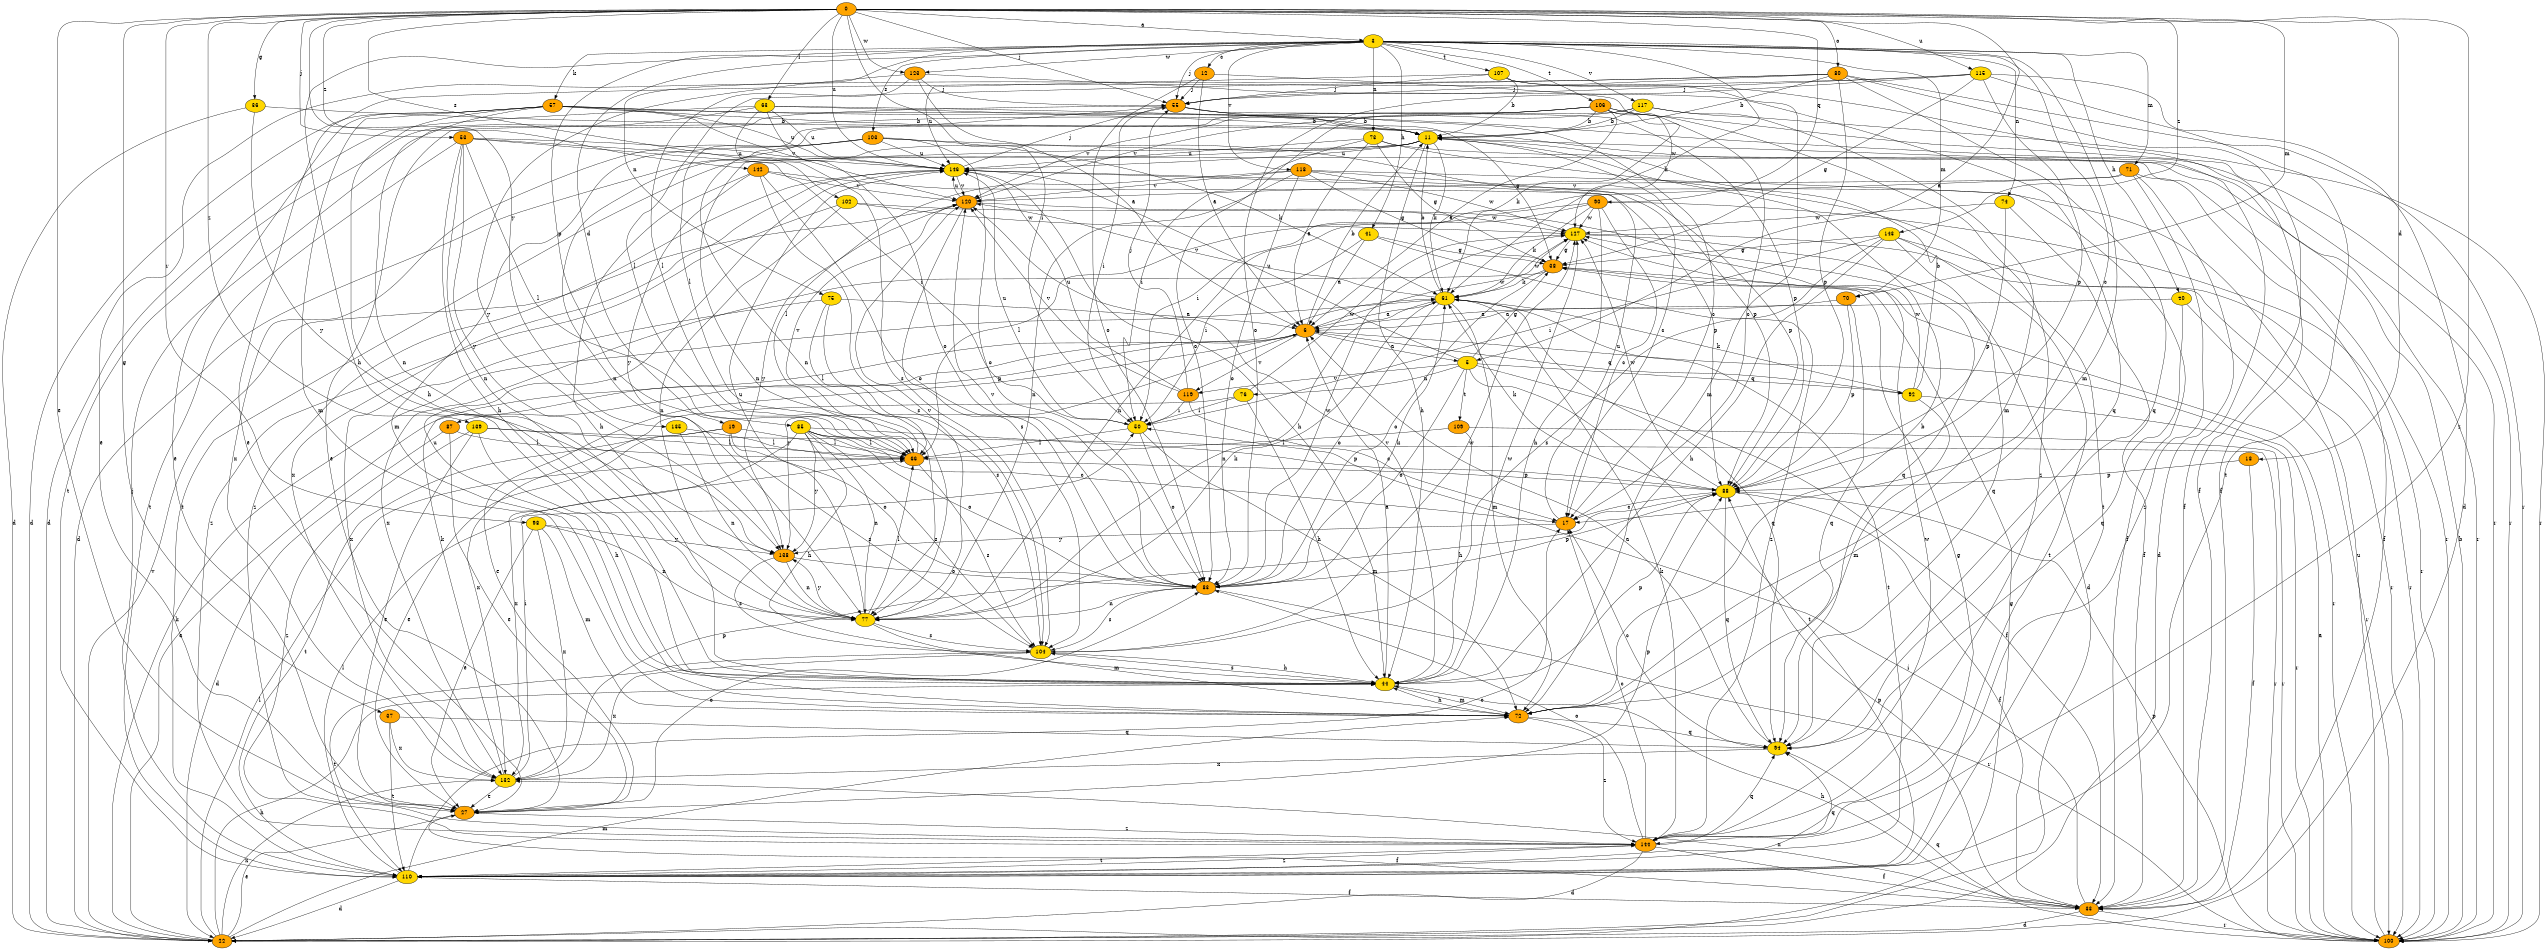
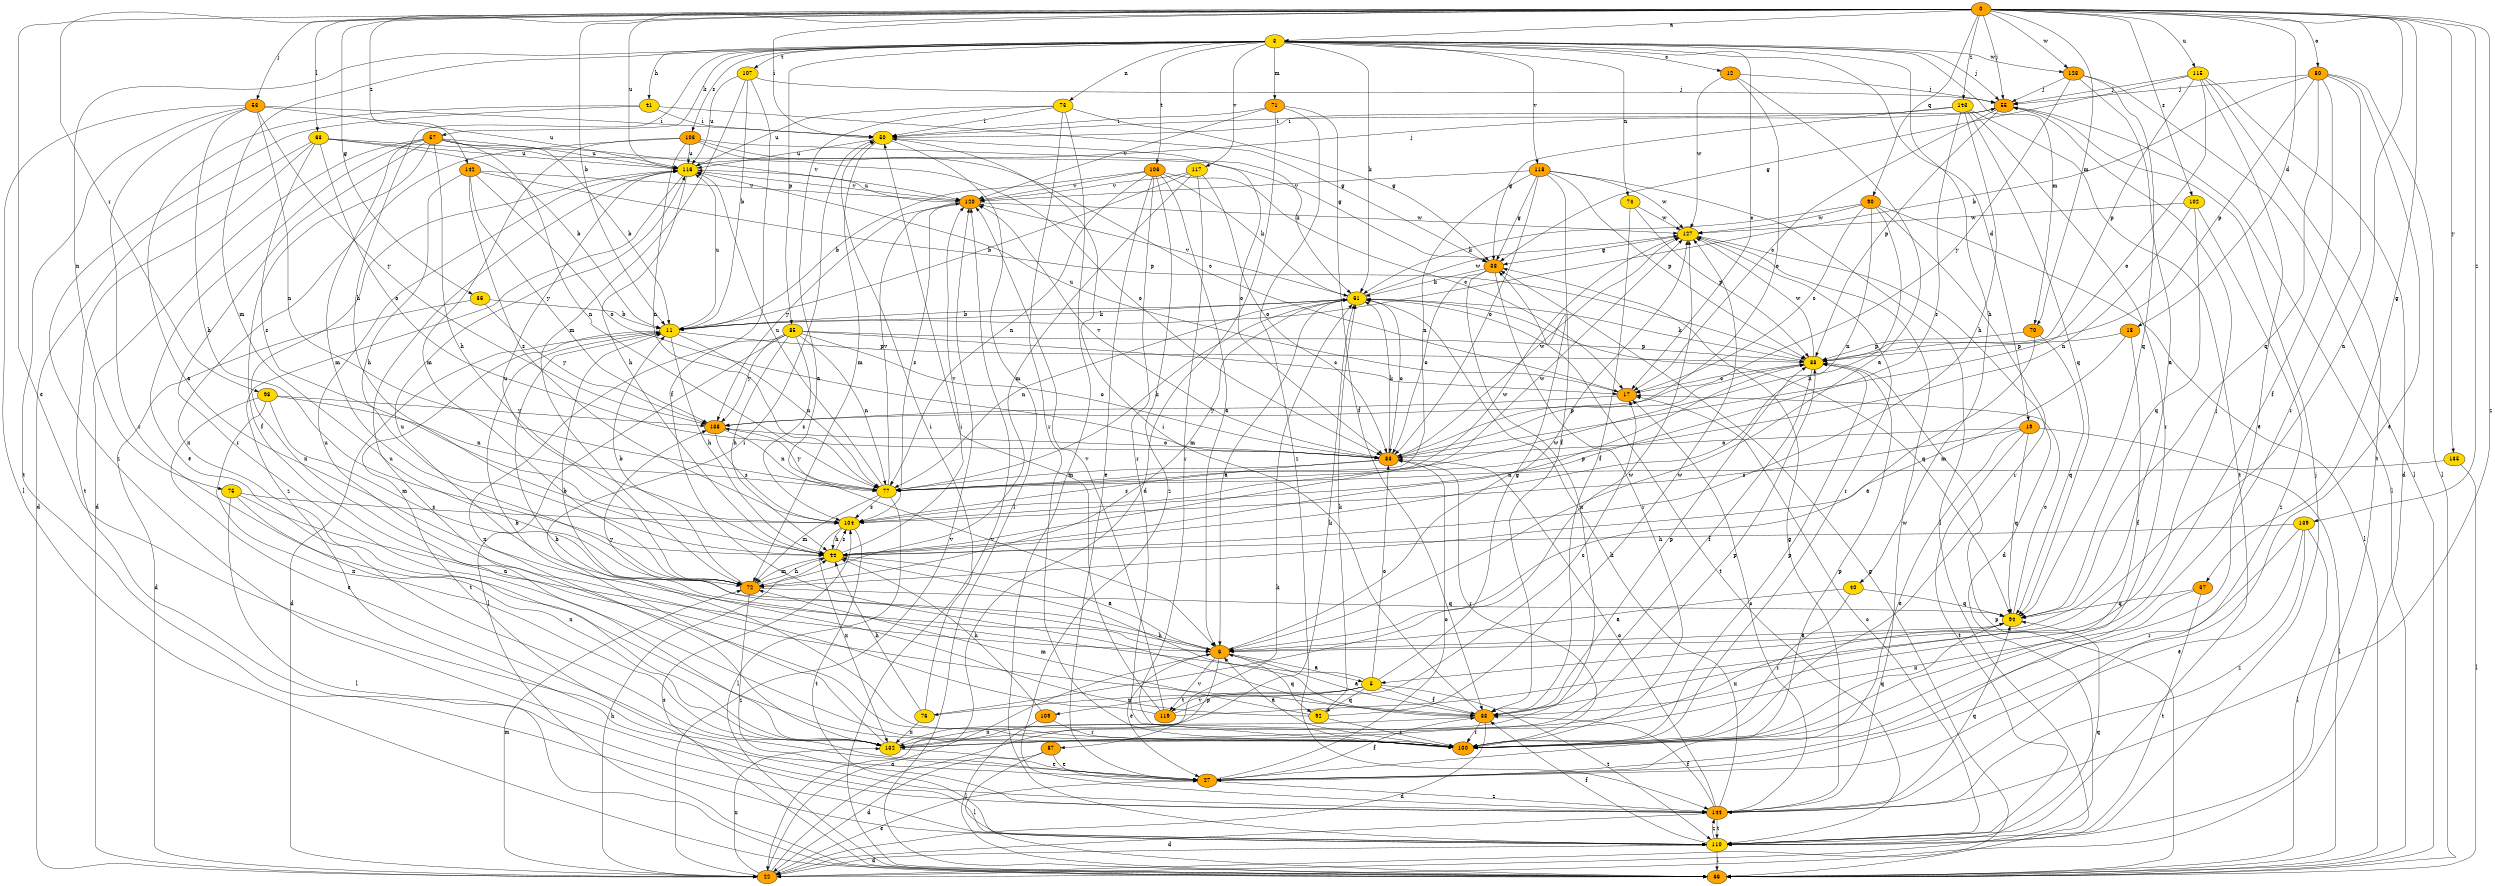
edge "55" -> "11": now "0" -> "11"
node "146": label "146" -> "116"
edge "22" -> "66": removed, label "l"
edge "18" -> "72": added, label "m"
edge "88" -> "94": now "19" -> "94"
edge "33" -> "6": added, label "a"
